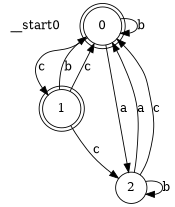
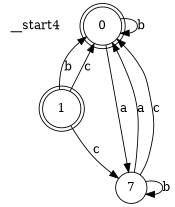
node "__start0": label "__start0" -> "__start4"
edge "0" -> "1": removed, label "c"
node "2": label "2" -> "7"
